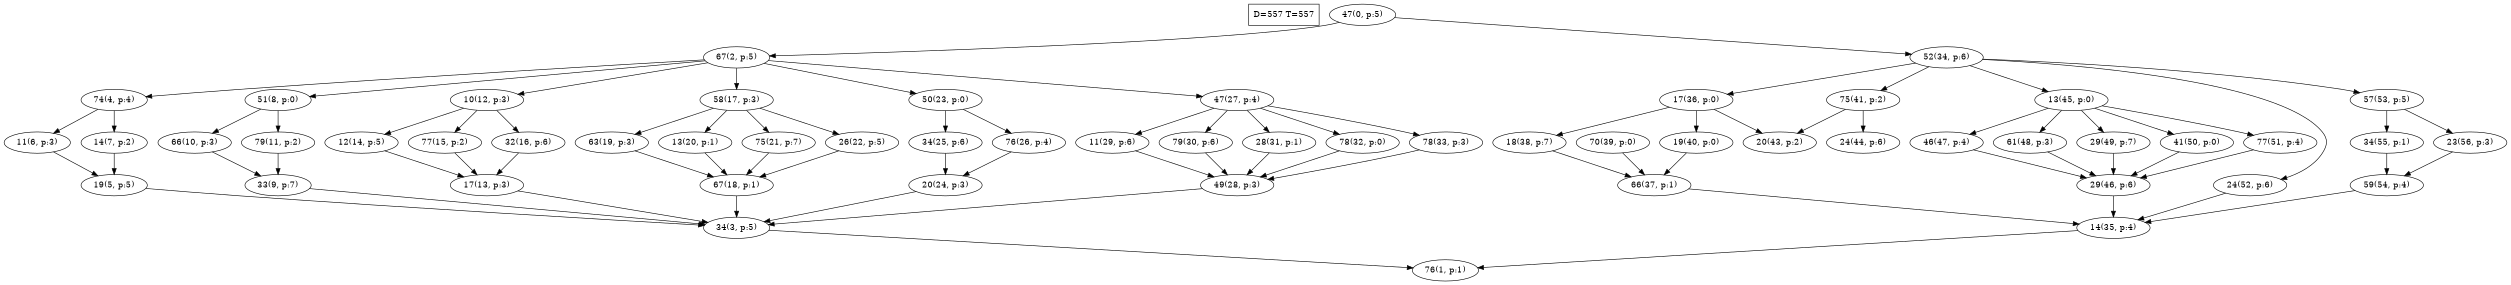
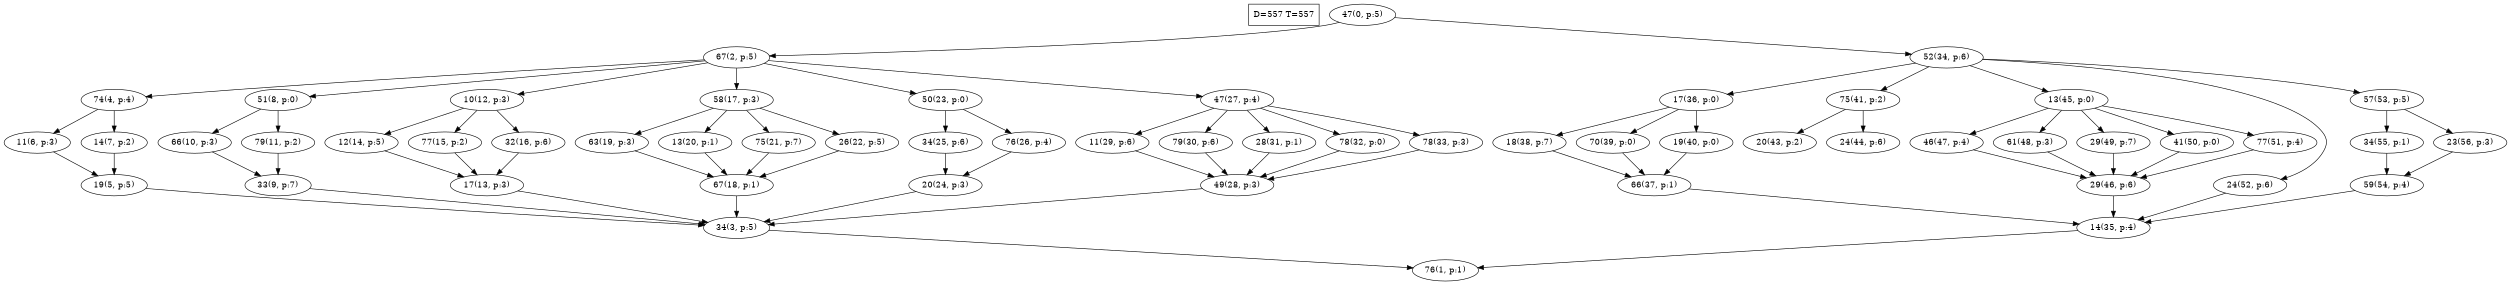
edge "17(36, p:0)" -> "20(43, p:2)": now "17(36, p:0)" -> "70(39, p:0)"
